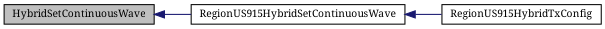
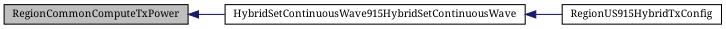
node "HybridSetContinuousWave": label "HybridSetContinuousWave" -> "RegionCommonComputeTxPower"
node "RegionUS915HybridSetContinuousWave": label "RegionUS915HybridSetContinuousWave" -> "HybridSetContinuousWave915HybridSetContinuousWave"
